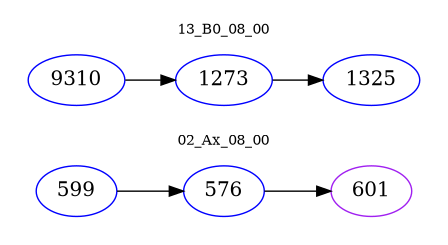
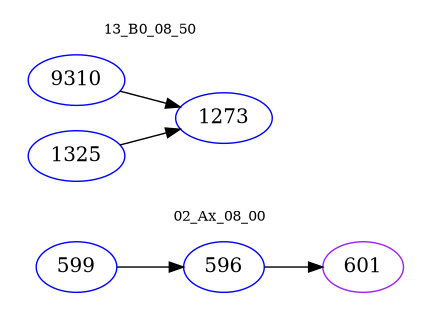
cluster "13_B0_08_00": label "13_B0_08_00" -> "13_B0_08_50"
edge "1273" -> "1325": reversed
node "576": label "576" -> "596"
